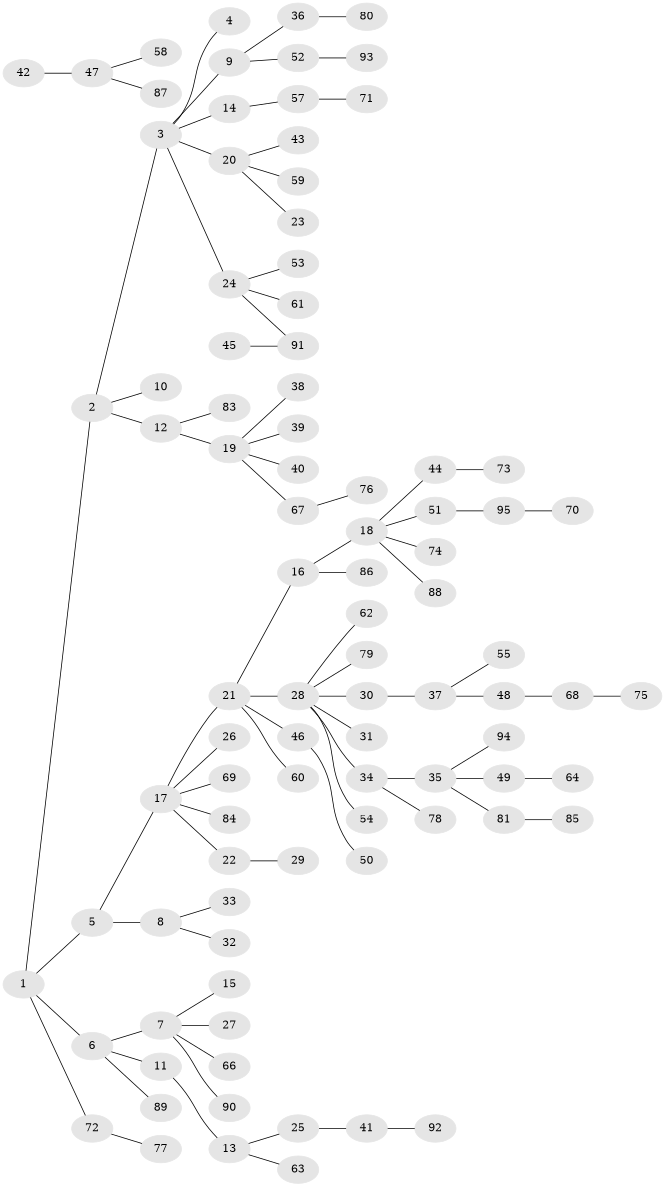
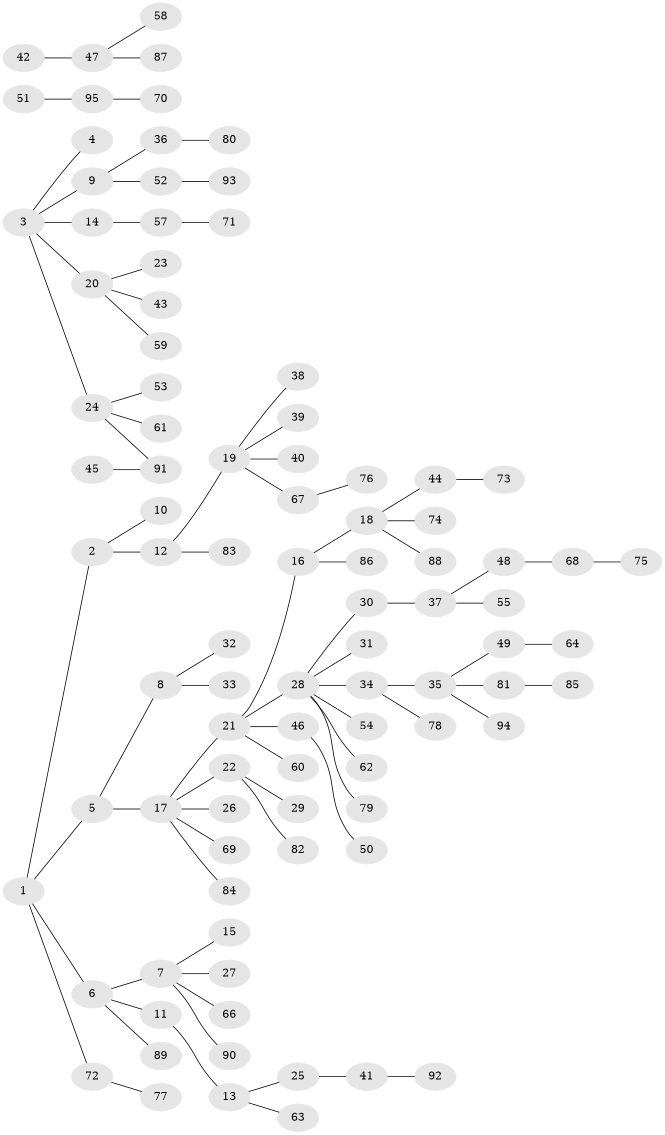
edge "3" -- "2": removed
edge "51" -- "18": removed
node "82": added
